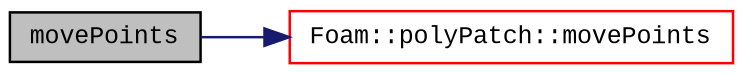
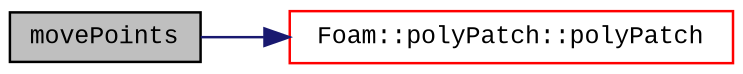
node "Foam::polyPatch::movePoints": label "Foam::polyPatch::movePoints" -> "Foam::polyPatch::polyPatch"
